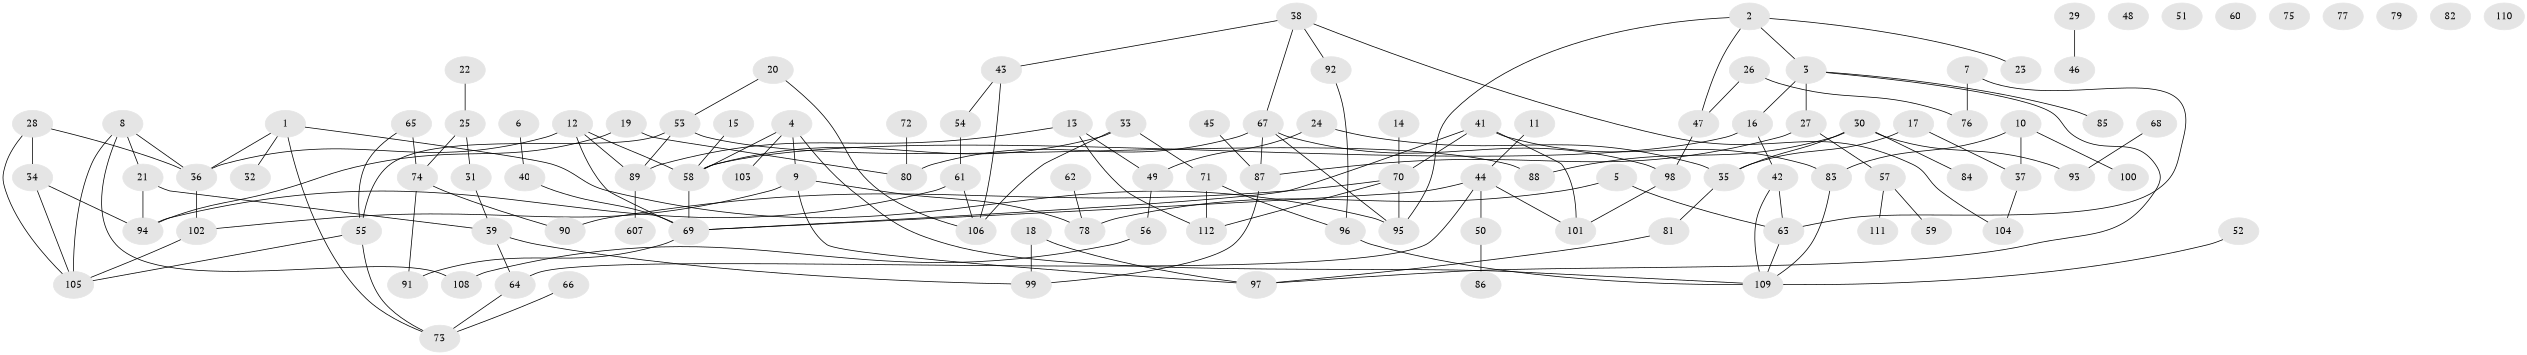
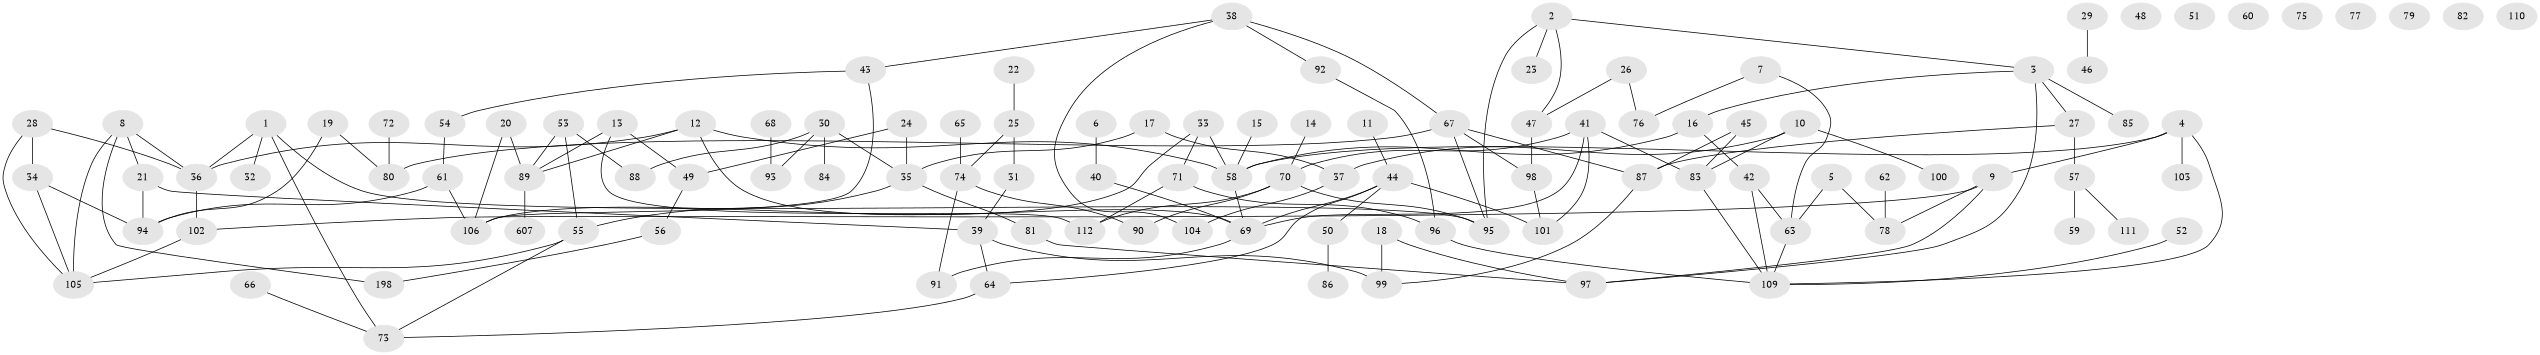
edge "20" -- "53": now "20" -- "89"
edge "45" -- "83": added
edge "65" -- "55": now "35" -- "55"
node "108": label "108" -> "198"
